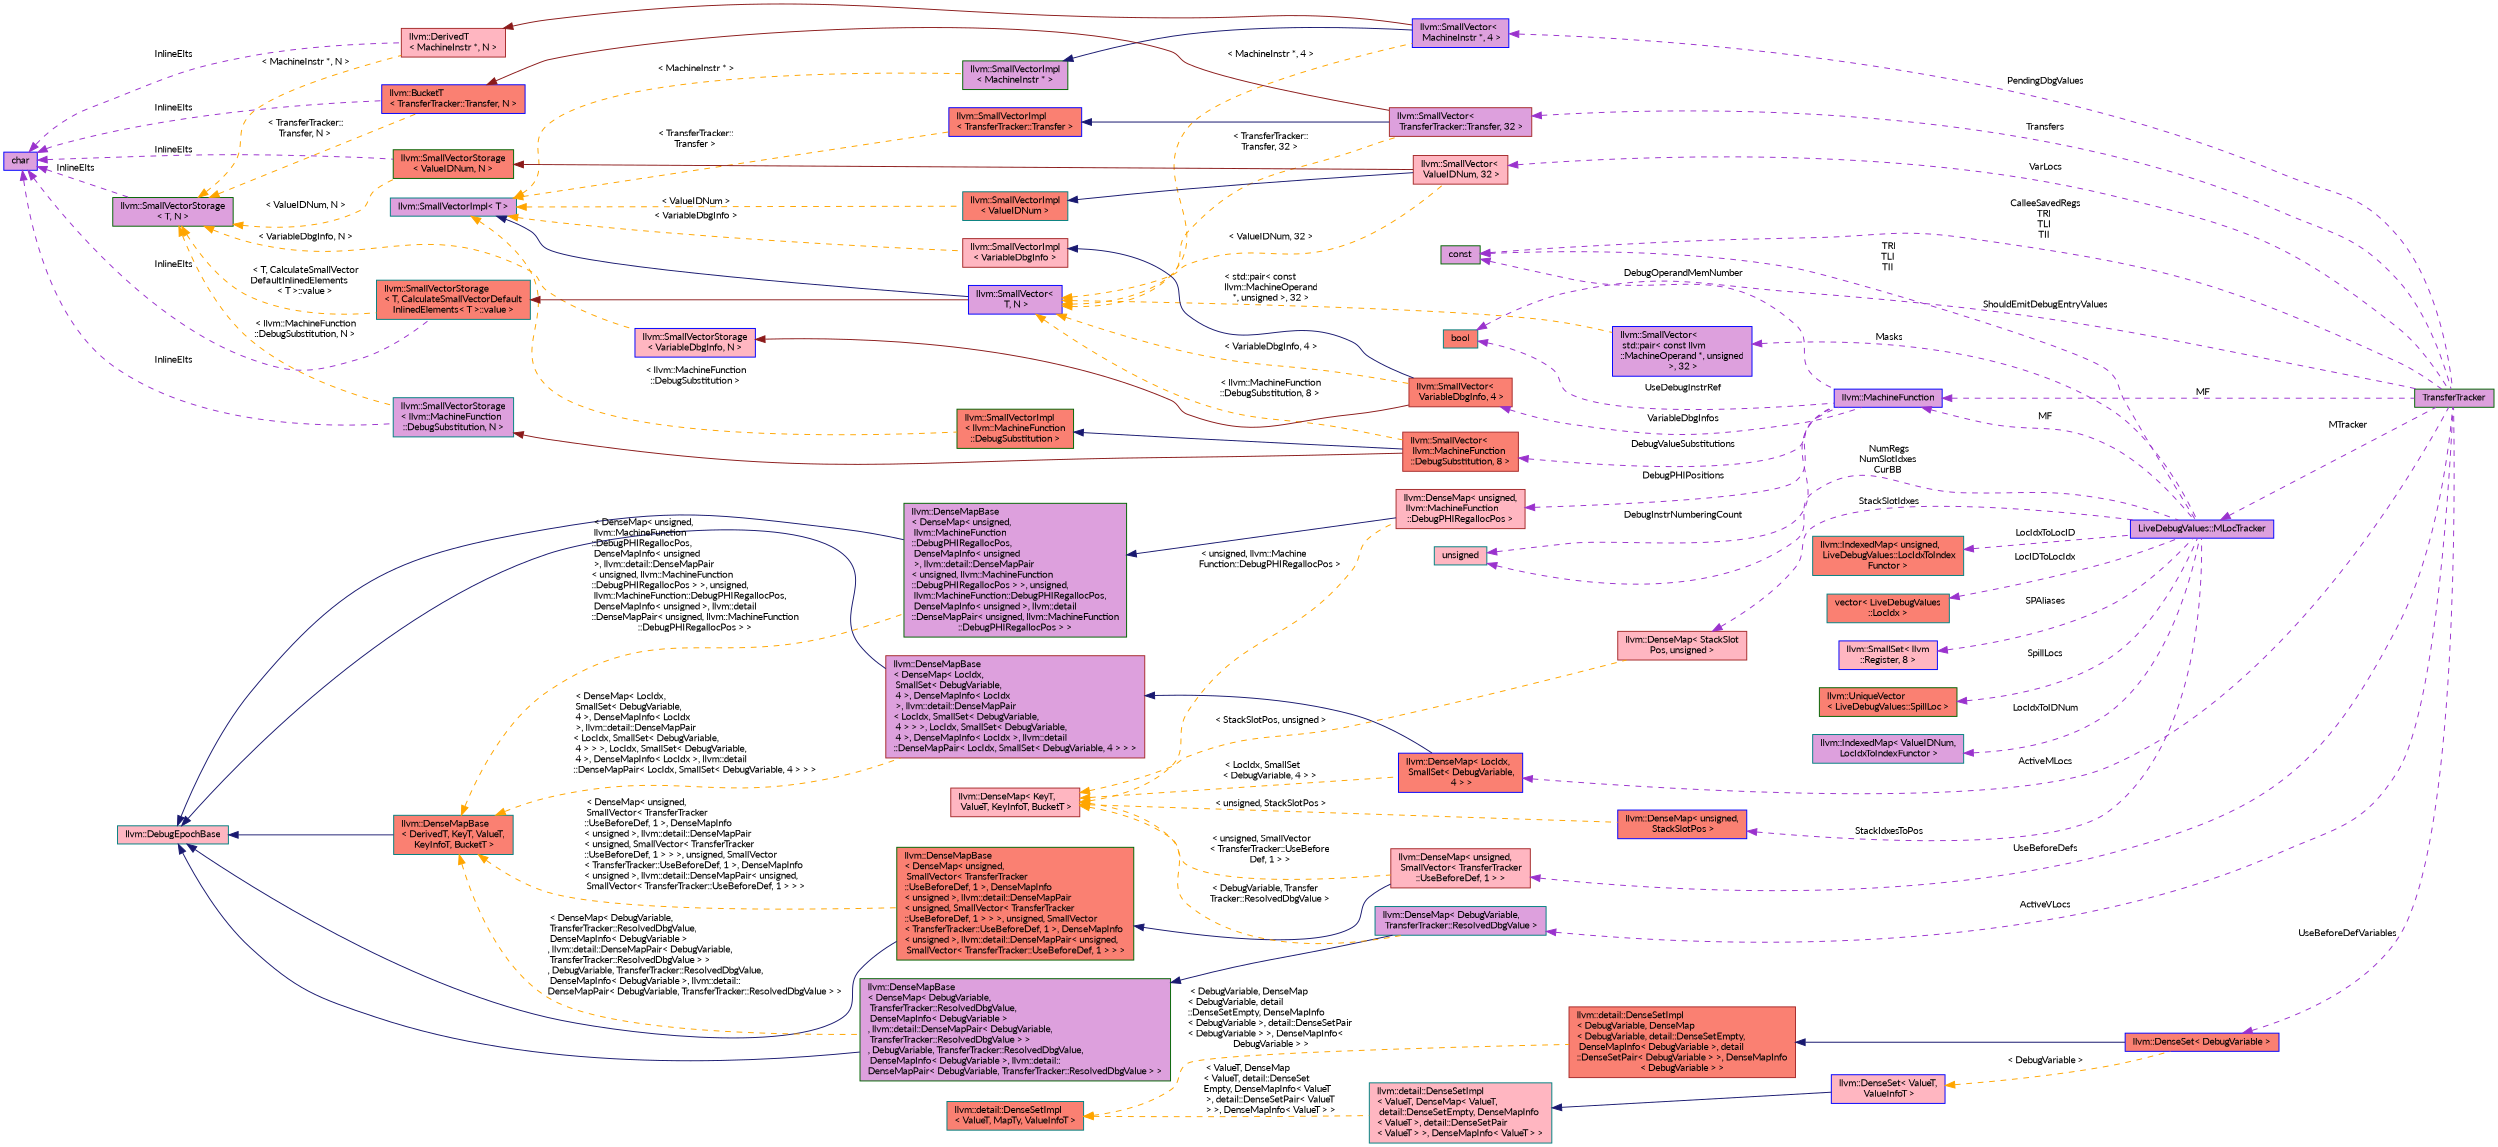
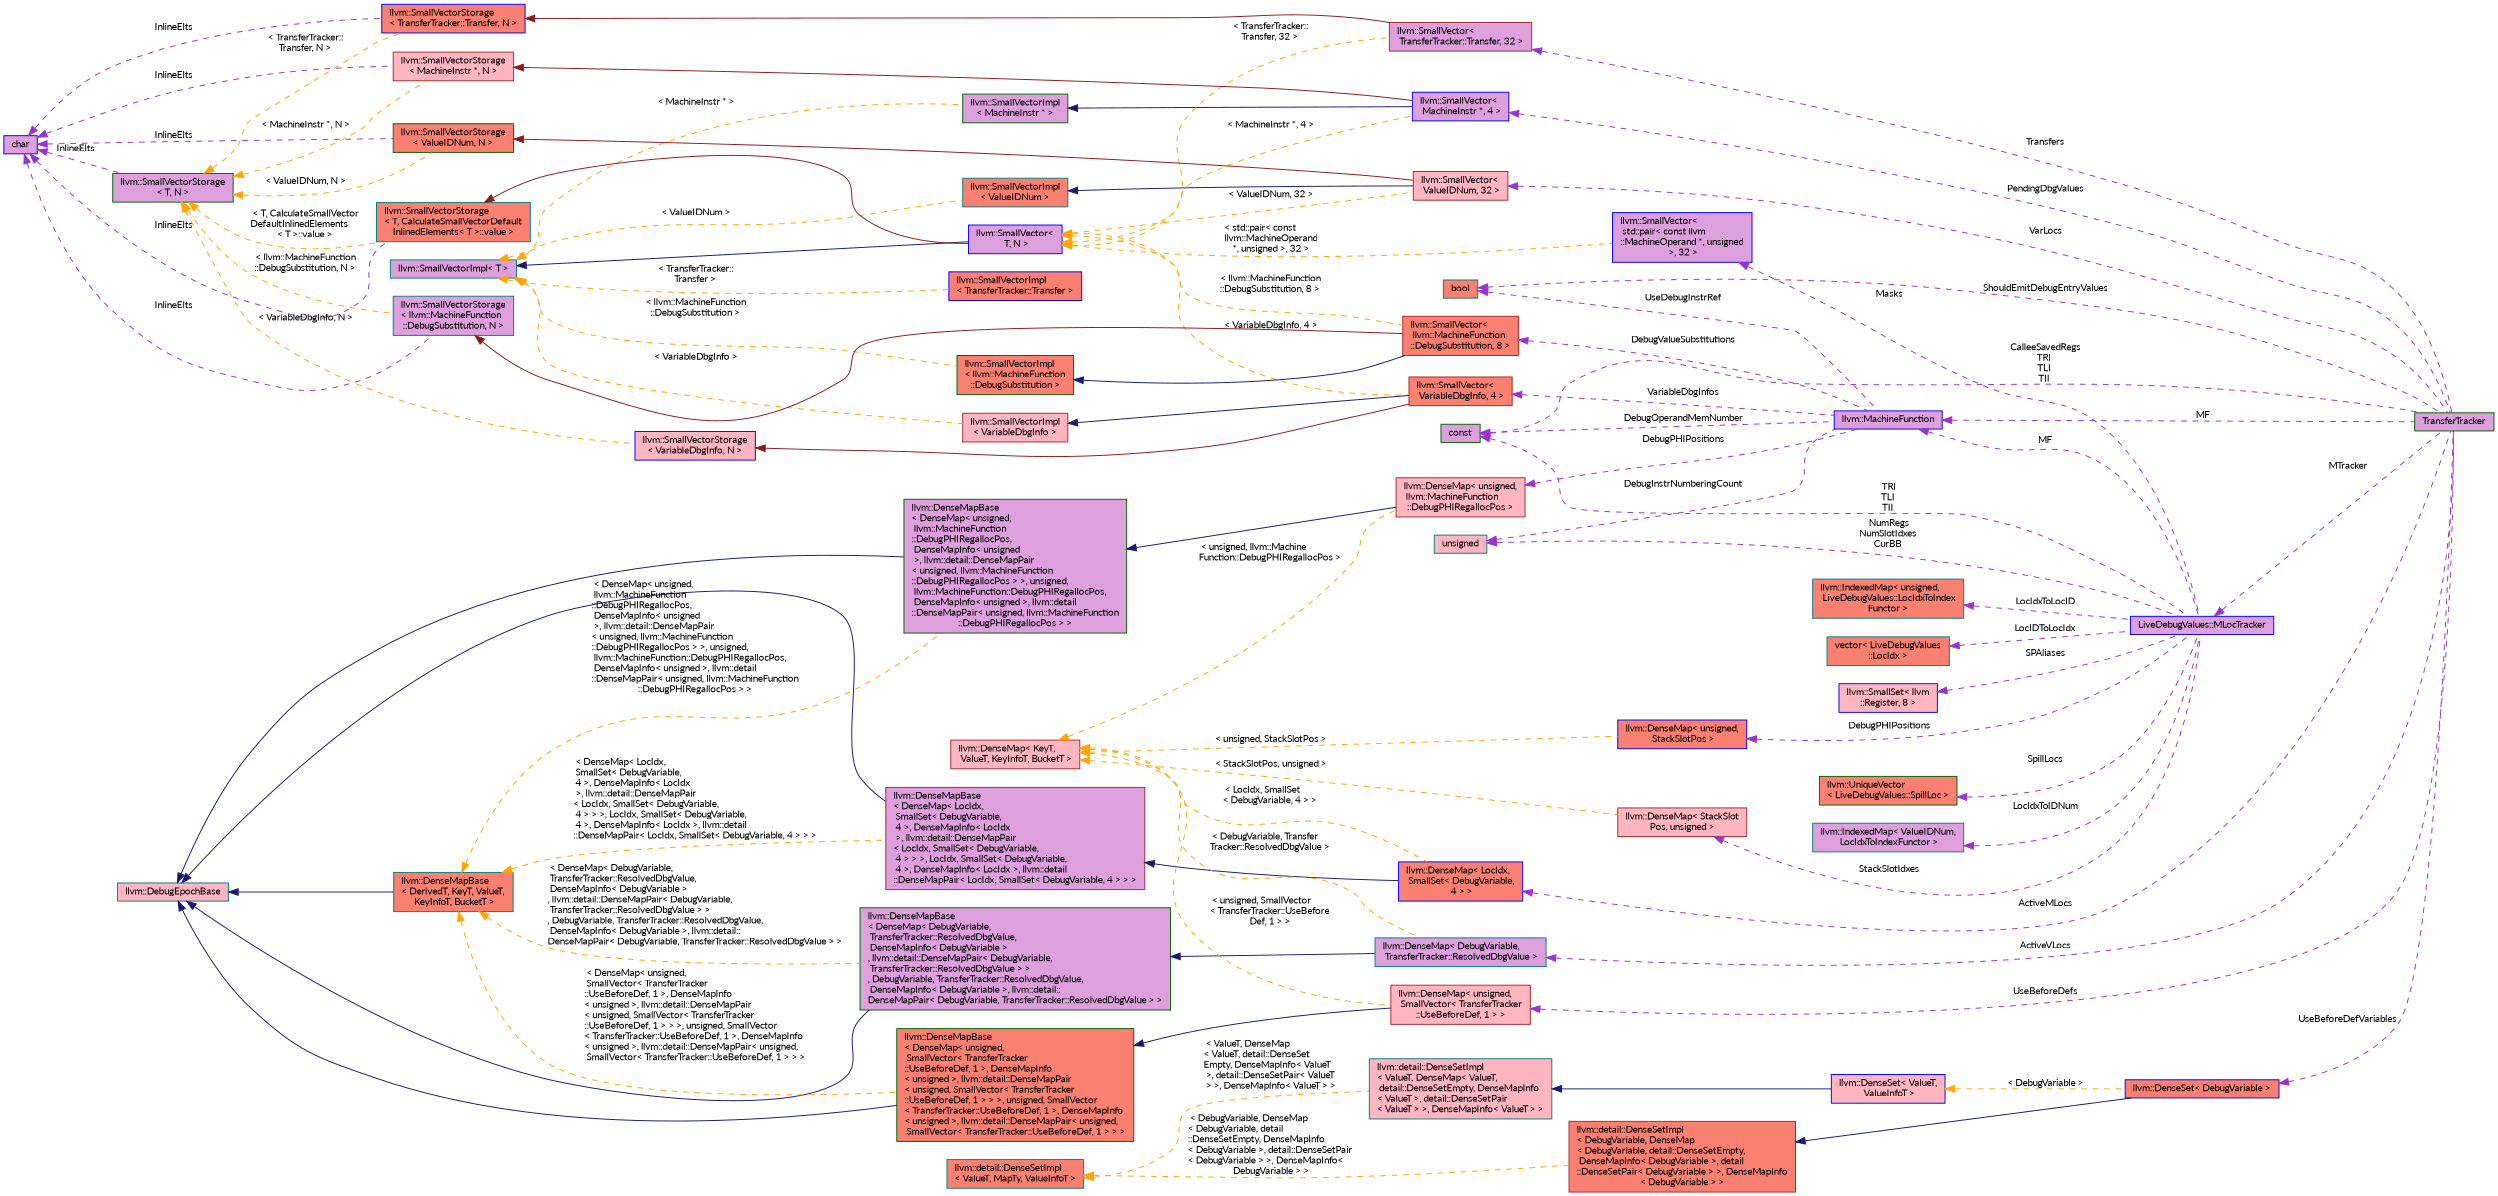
node "llvm::DerivedT < MachineInstr *, N >": label "llvm::DerivedT < MachineInstr *, N >" -> "llvm::SmallVectorStorage < MachineInstr *, N >"
node "llvm::BucketT < TransferTracker::Transfer, N >": label "llvm::BucketT < TransferTracker::Transfer, N >" -> "llvm::SmallVectorStorage < TransferTracker::Transfer, N >"
edge "llvm::SmallVector< TransferTracker::Transfer, 32 >" -> "llvm::SmallVectorImpl < TransferTracker::Transfer >": removed
edge "LiveDebugValues::MLocTracker" -> "llvm::DenseMap< unsigned, StackSlotPos >": label " StackIdxesToPos" -> " DebugPHIPositions"
